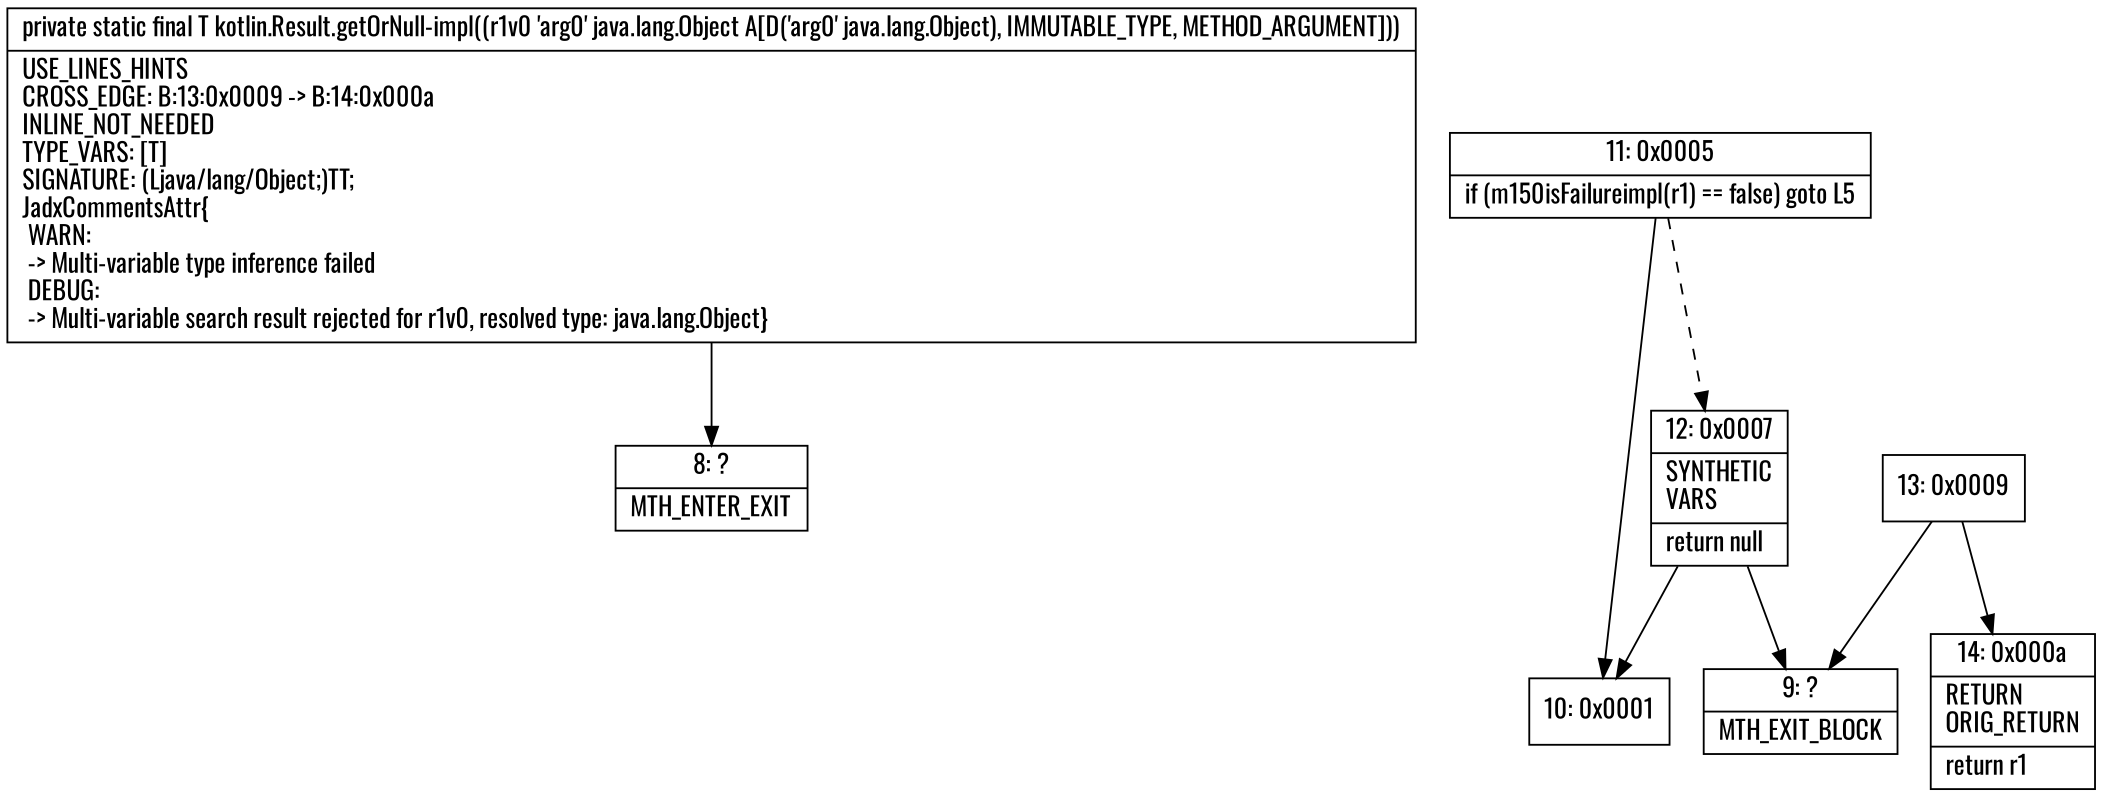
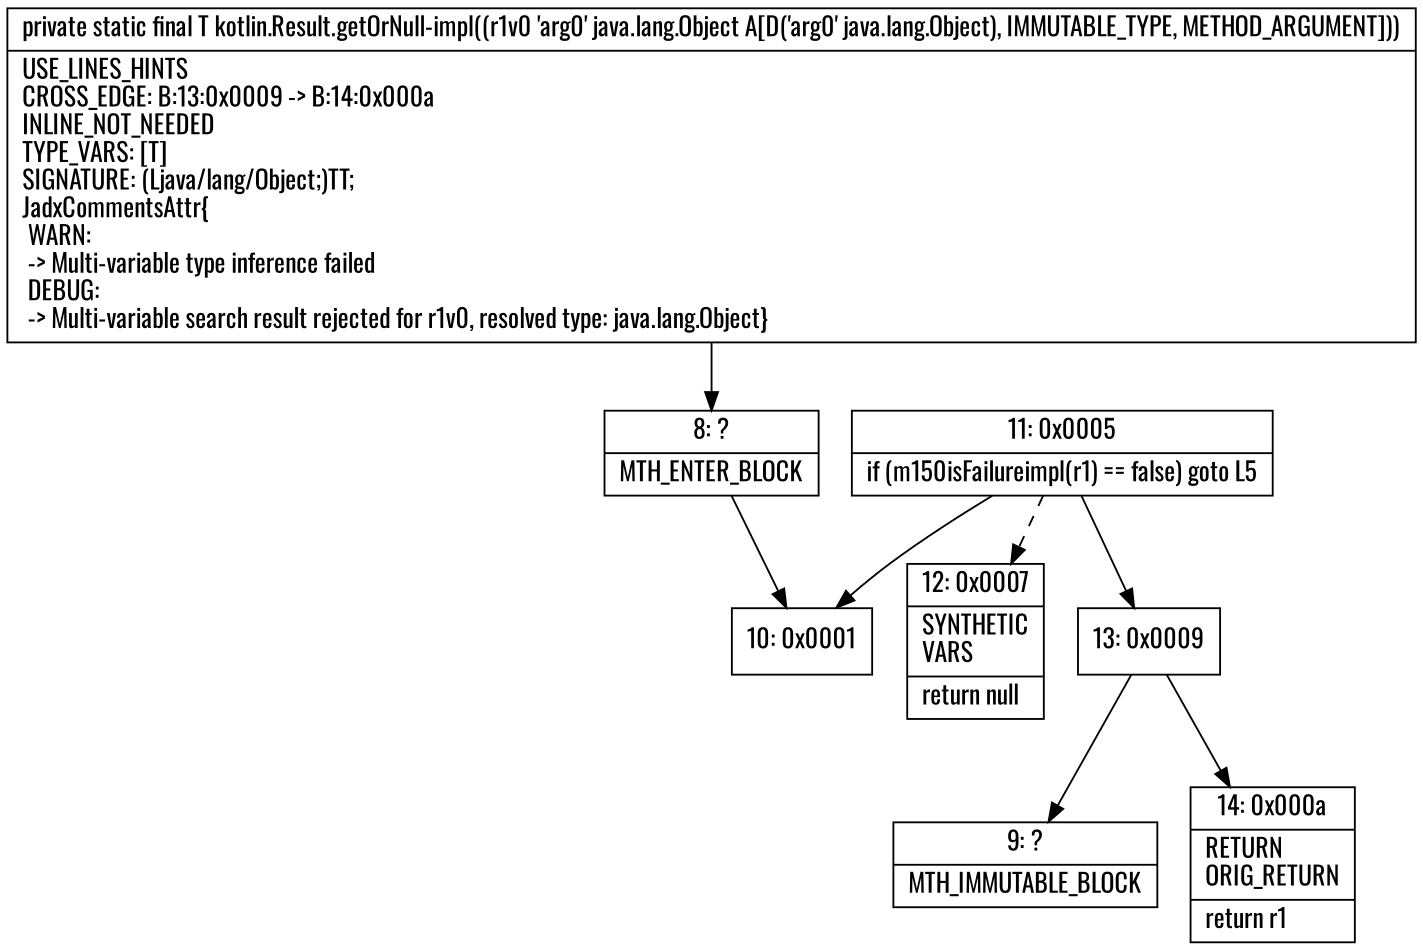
node "8: ?": text "MTH_ENTER_EXIT" -> "MTH_ENTER_BLOCK"
edge "11: 0x0005" -> "13: 0x0009": added
edge "12: 0x0007" -> "9: ?": removed
edge "12: 0x0007" -> "10: 0x0001": now "8: ?" -> "10: 0x0001"
node "9: ?": text "MTH_EXIT_BLOCK" -> "MTH_IMMUTABLE_BLOCK"
